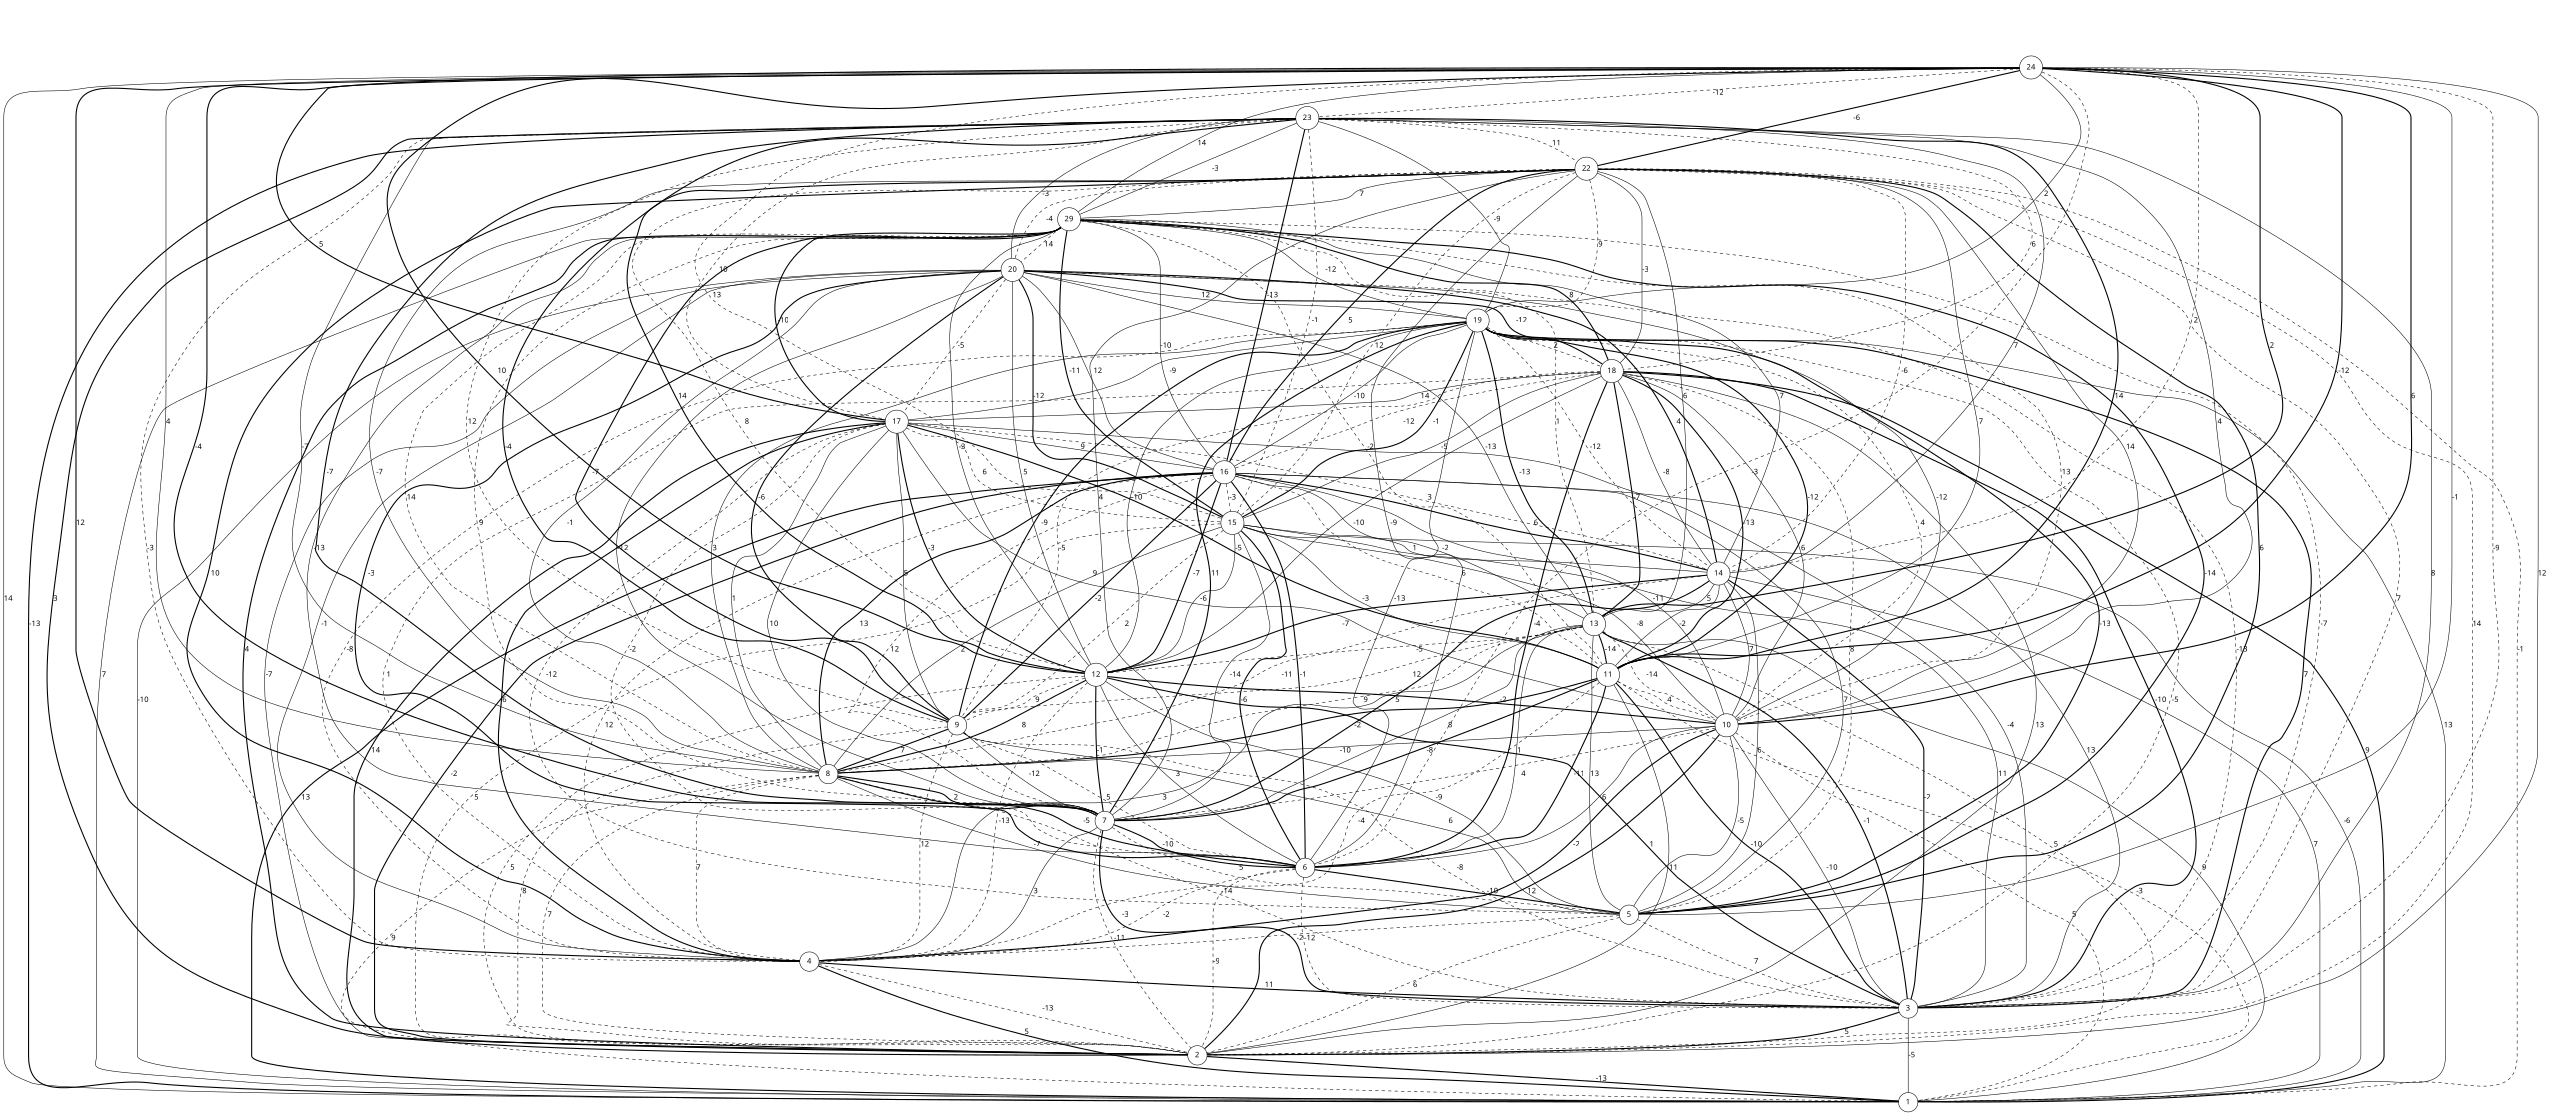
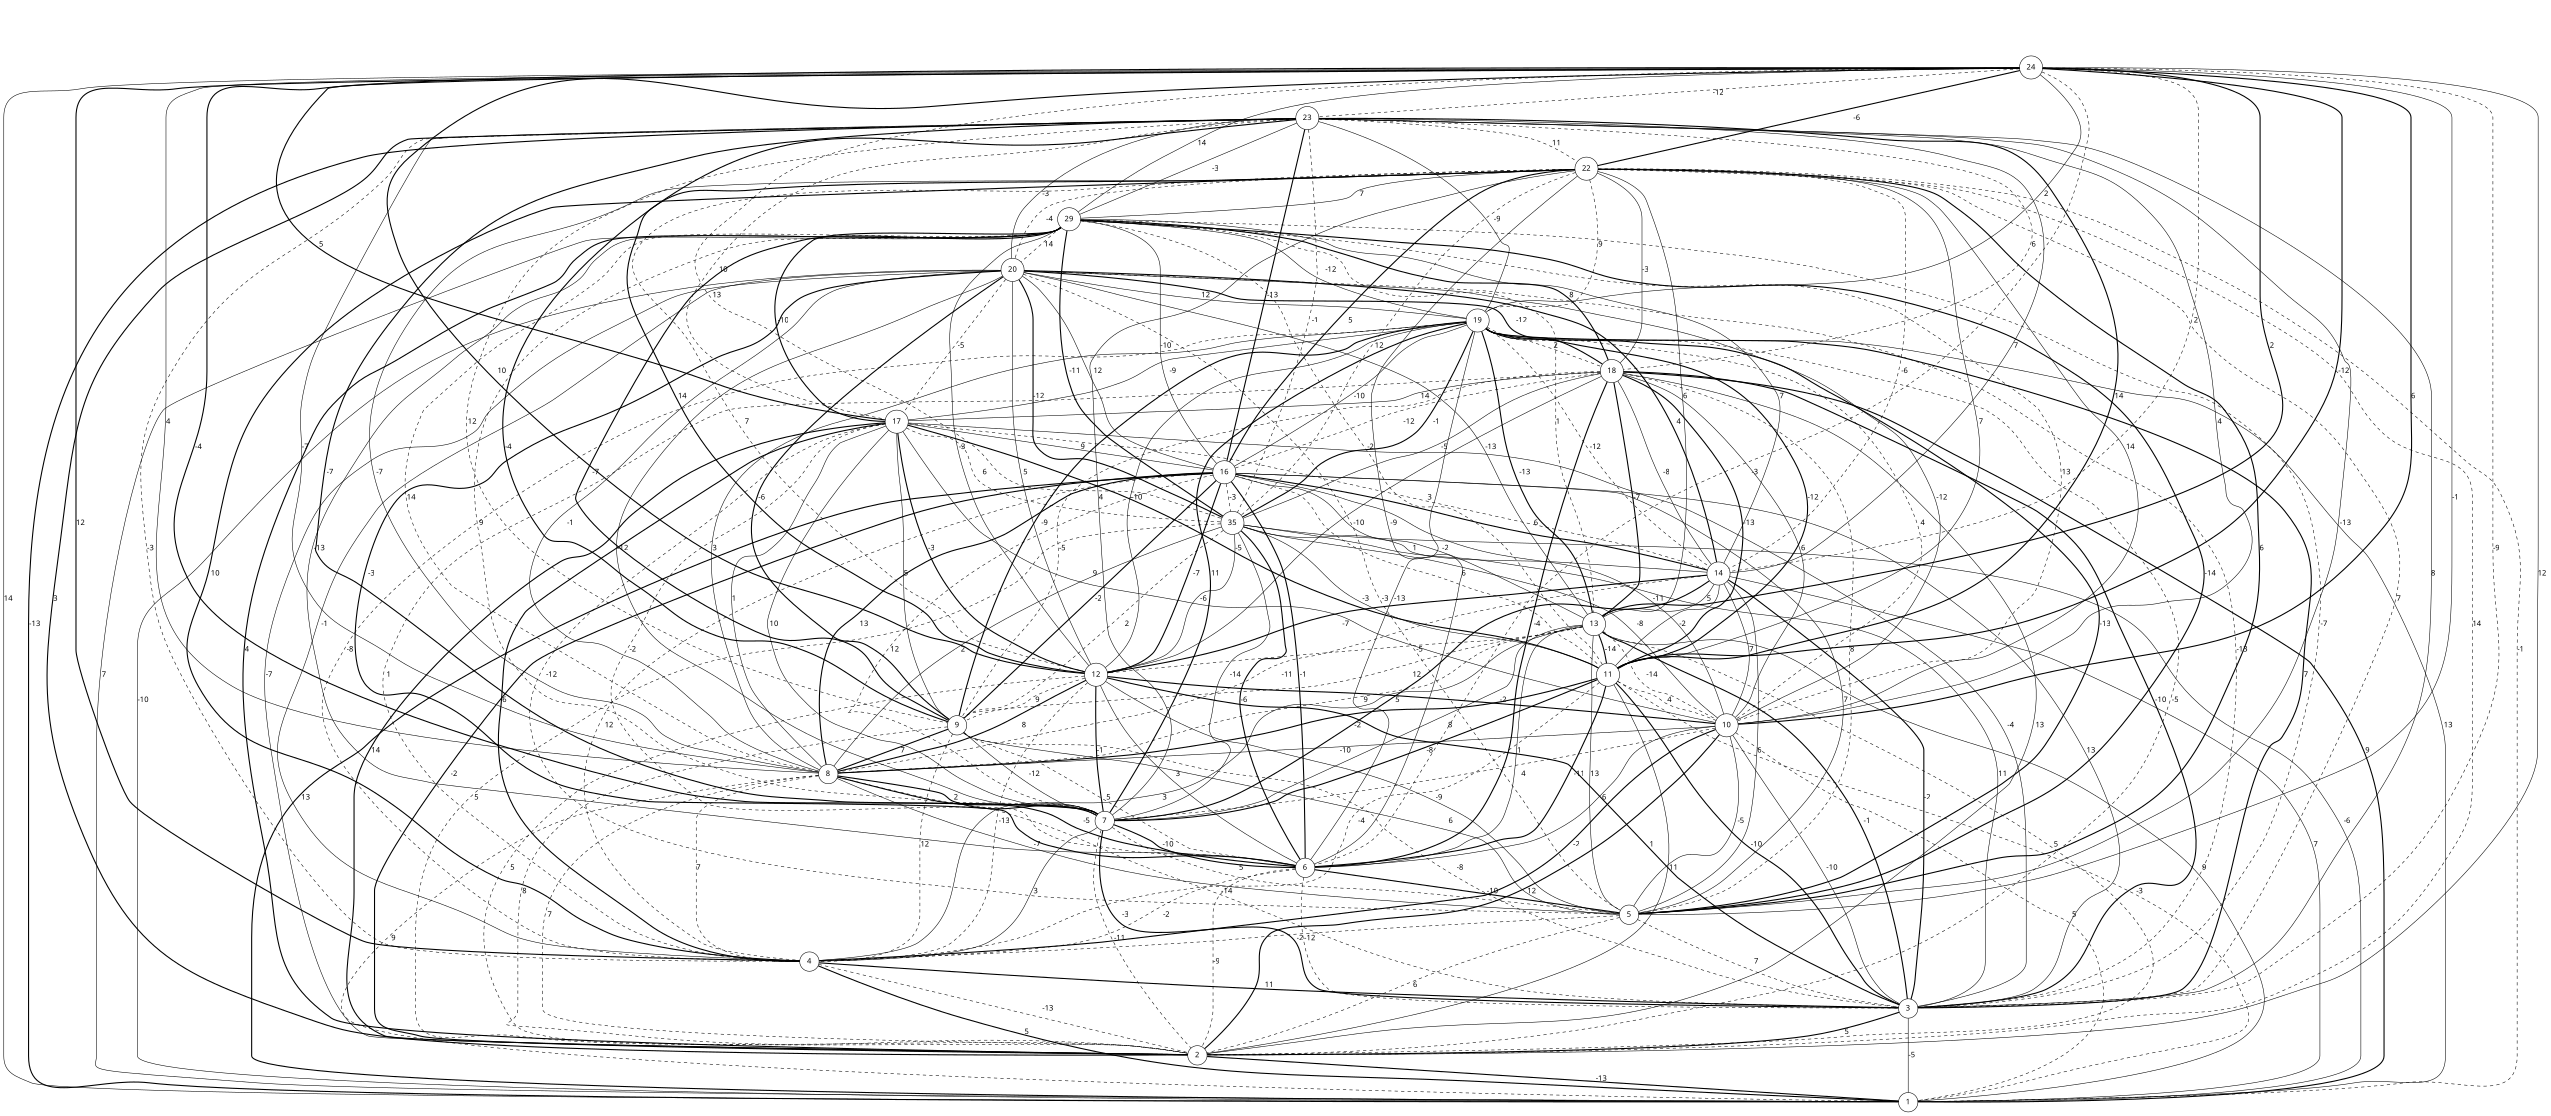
edge "23" -- "5": added, label "-13"
edge "22" -- "12": label "8" -> "7"
node "15": label "15" -> "35"
edge "20" -- "5": added, label "-3"
